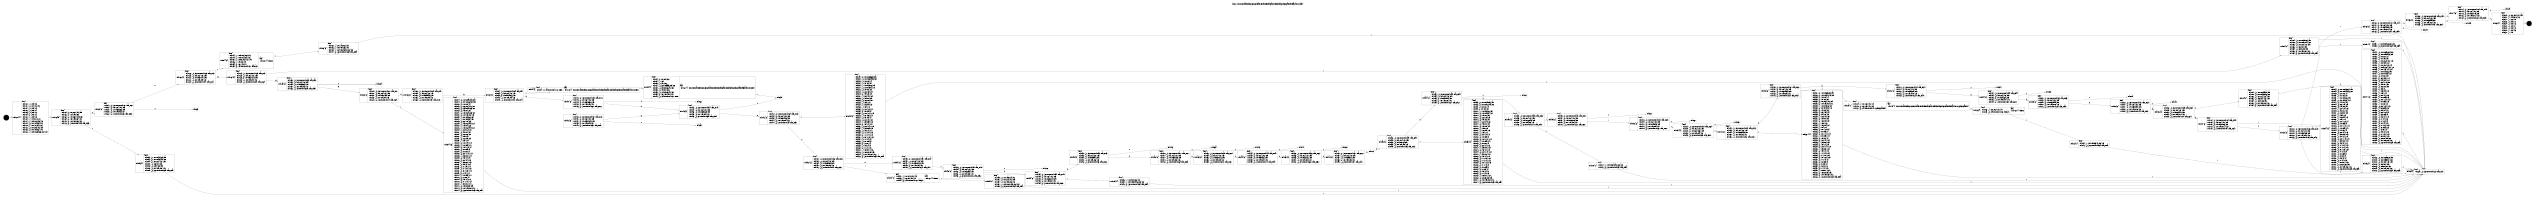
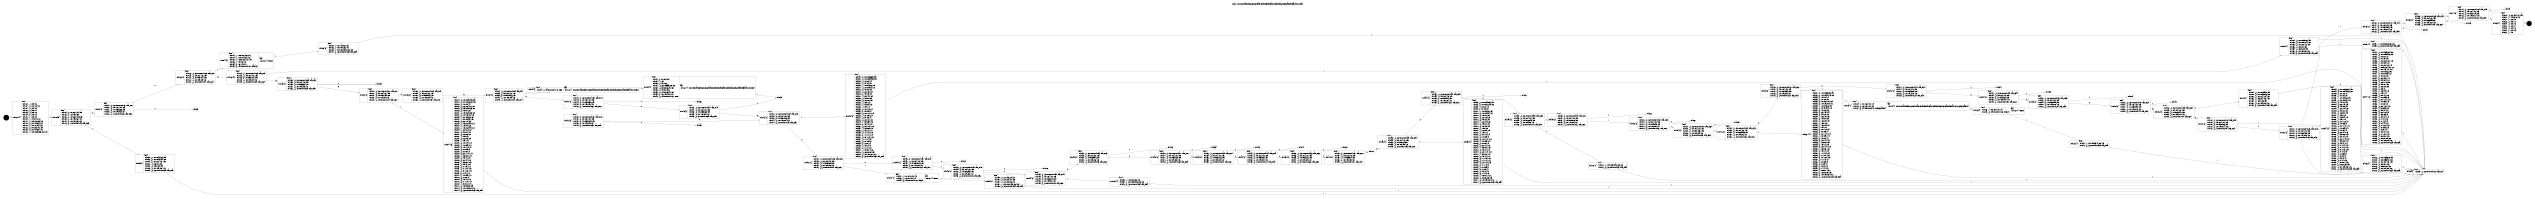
edge "0x40192c [28]" -> "0x401948 [28]": now "0x40192c [28]" -> "0x401964 [28]"
node "0x402341": added
